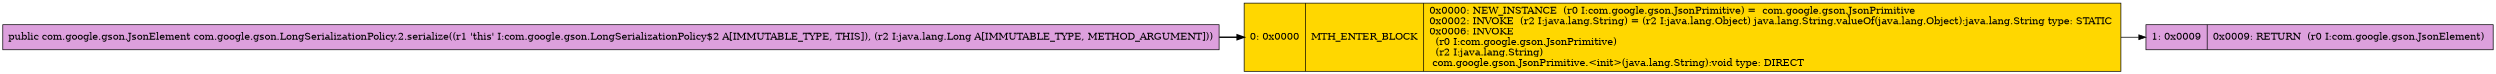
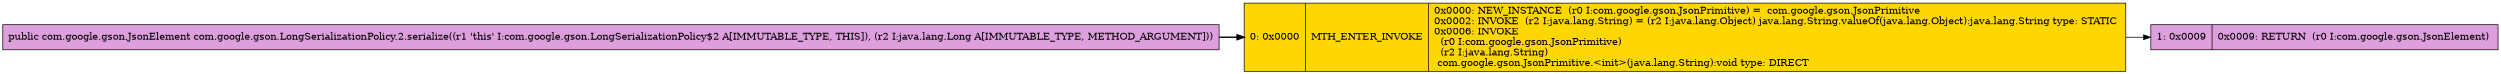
node "0: 0x0000": text "MTH_ENTER_BLOCK" -> "MTH_ENTER_INVOKE"
